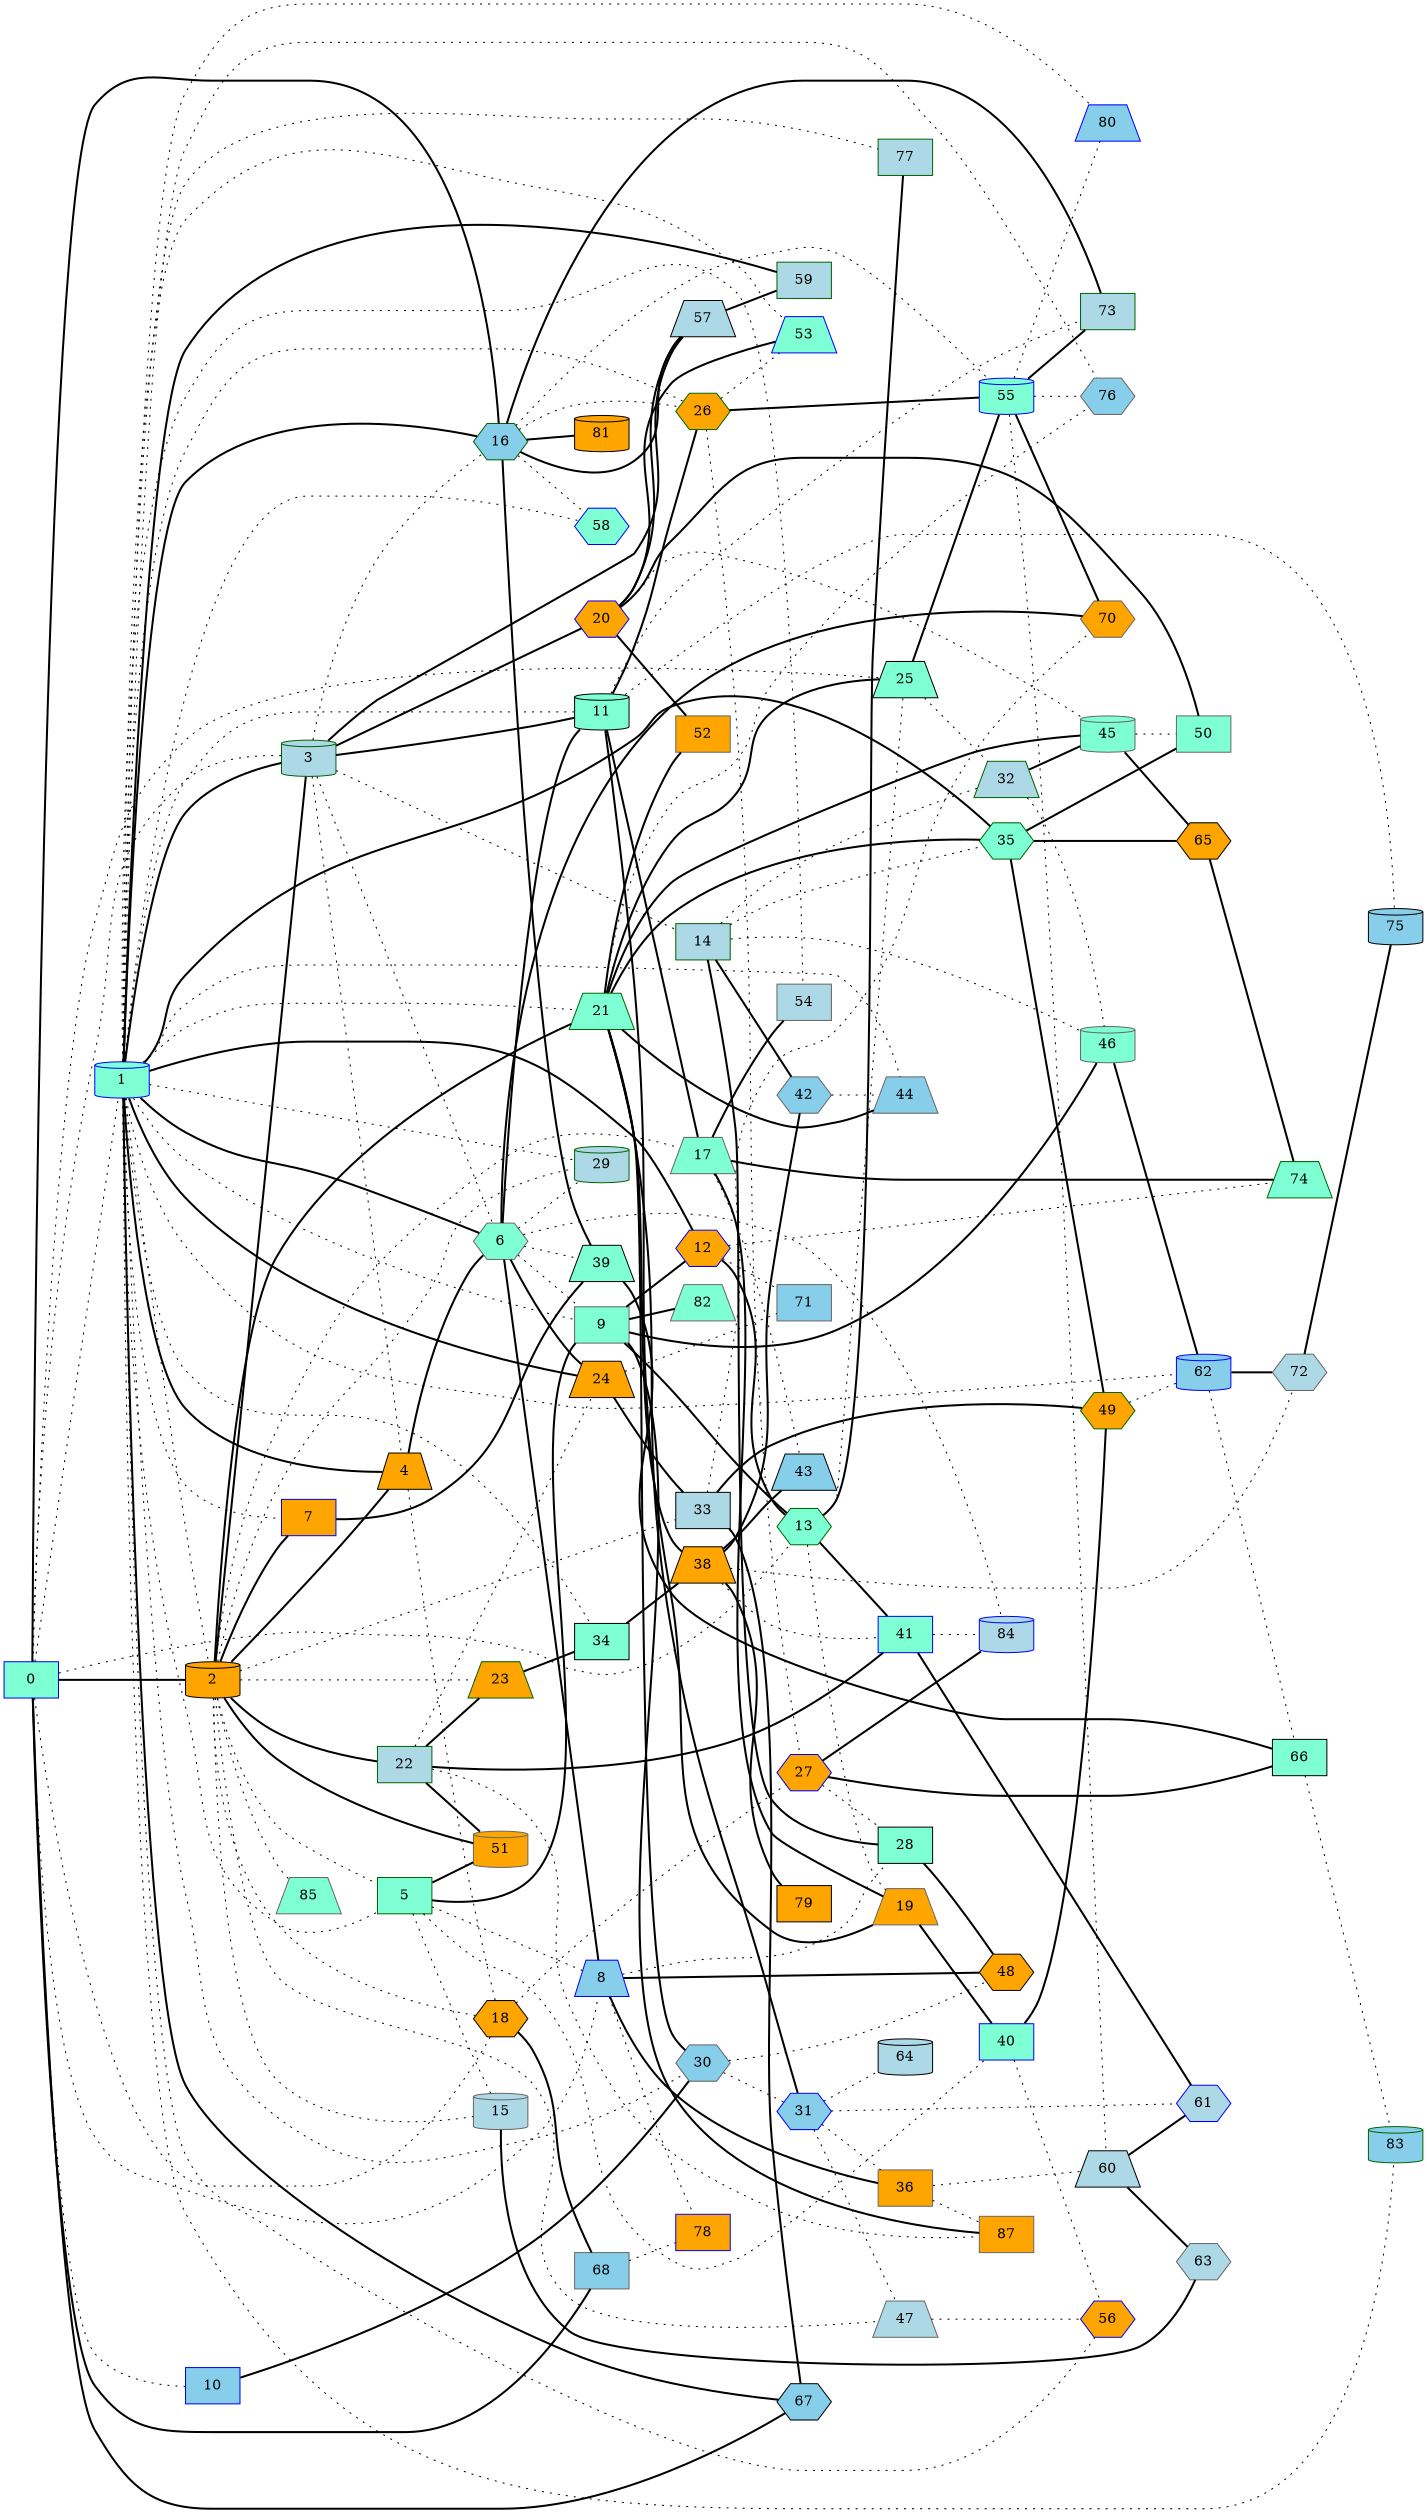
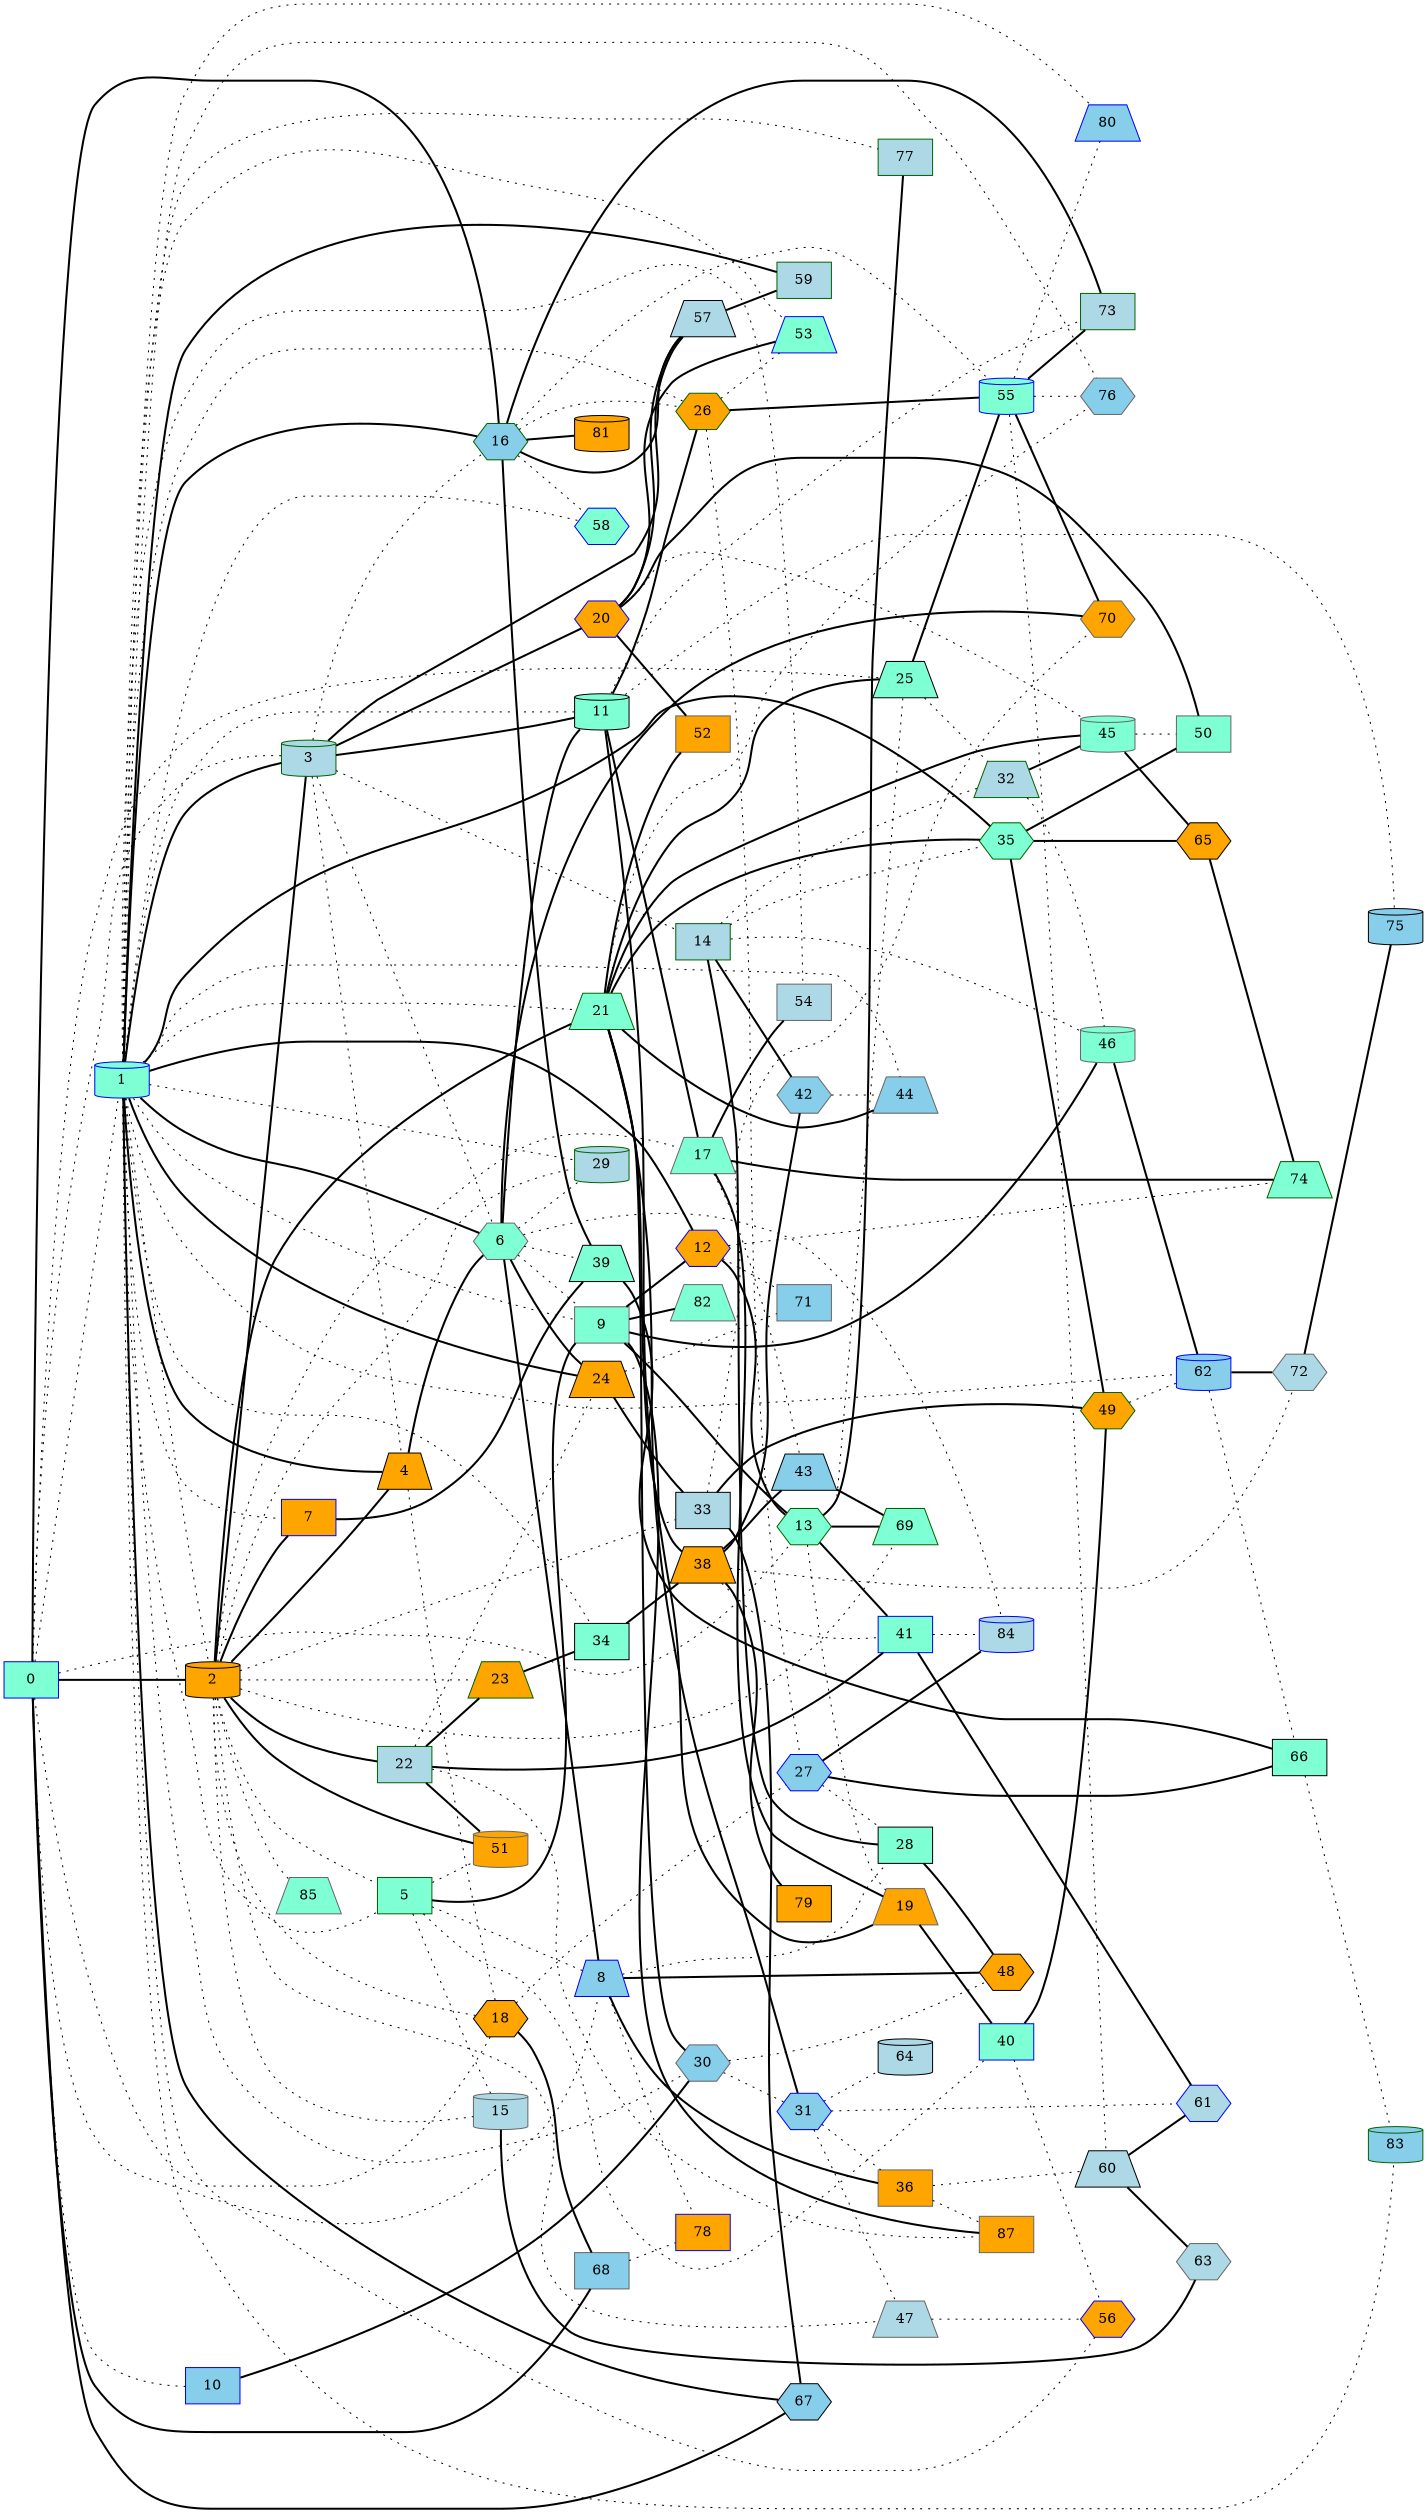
node "69": added
node "27": fillcolor orange -> skyblue
edge "51" -- "5": style bold -> dotted
